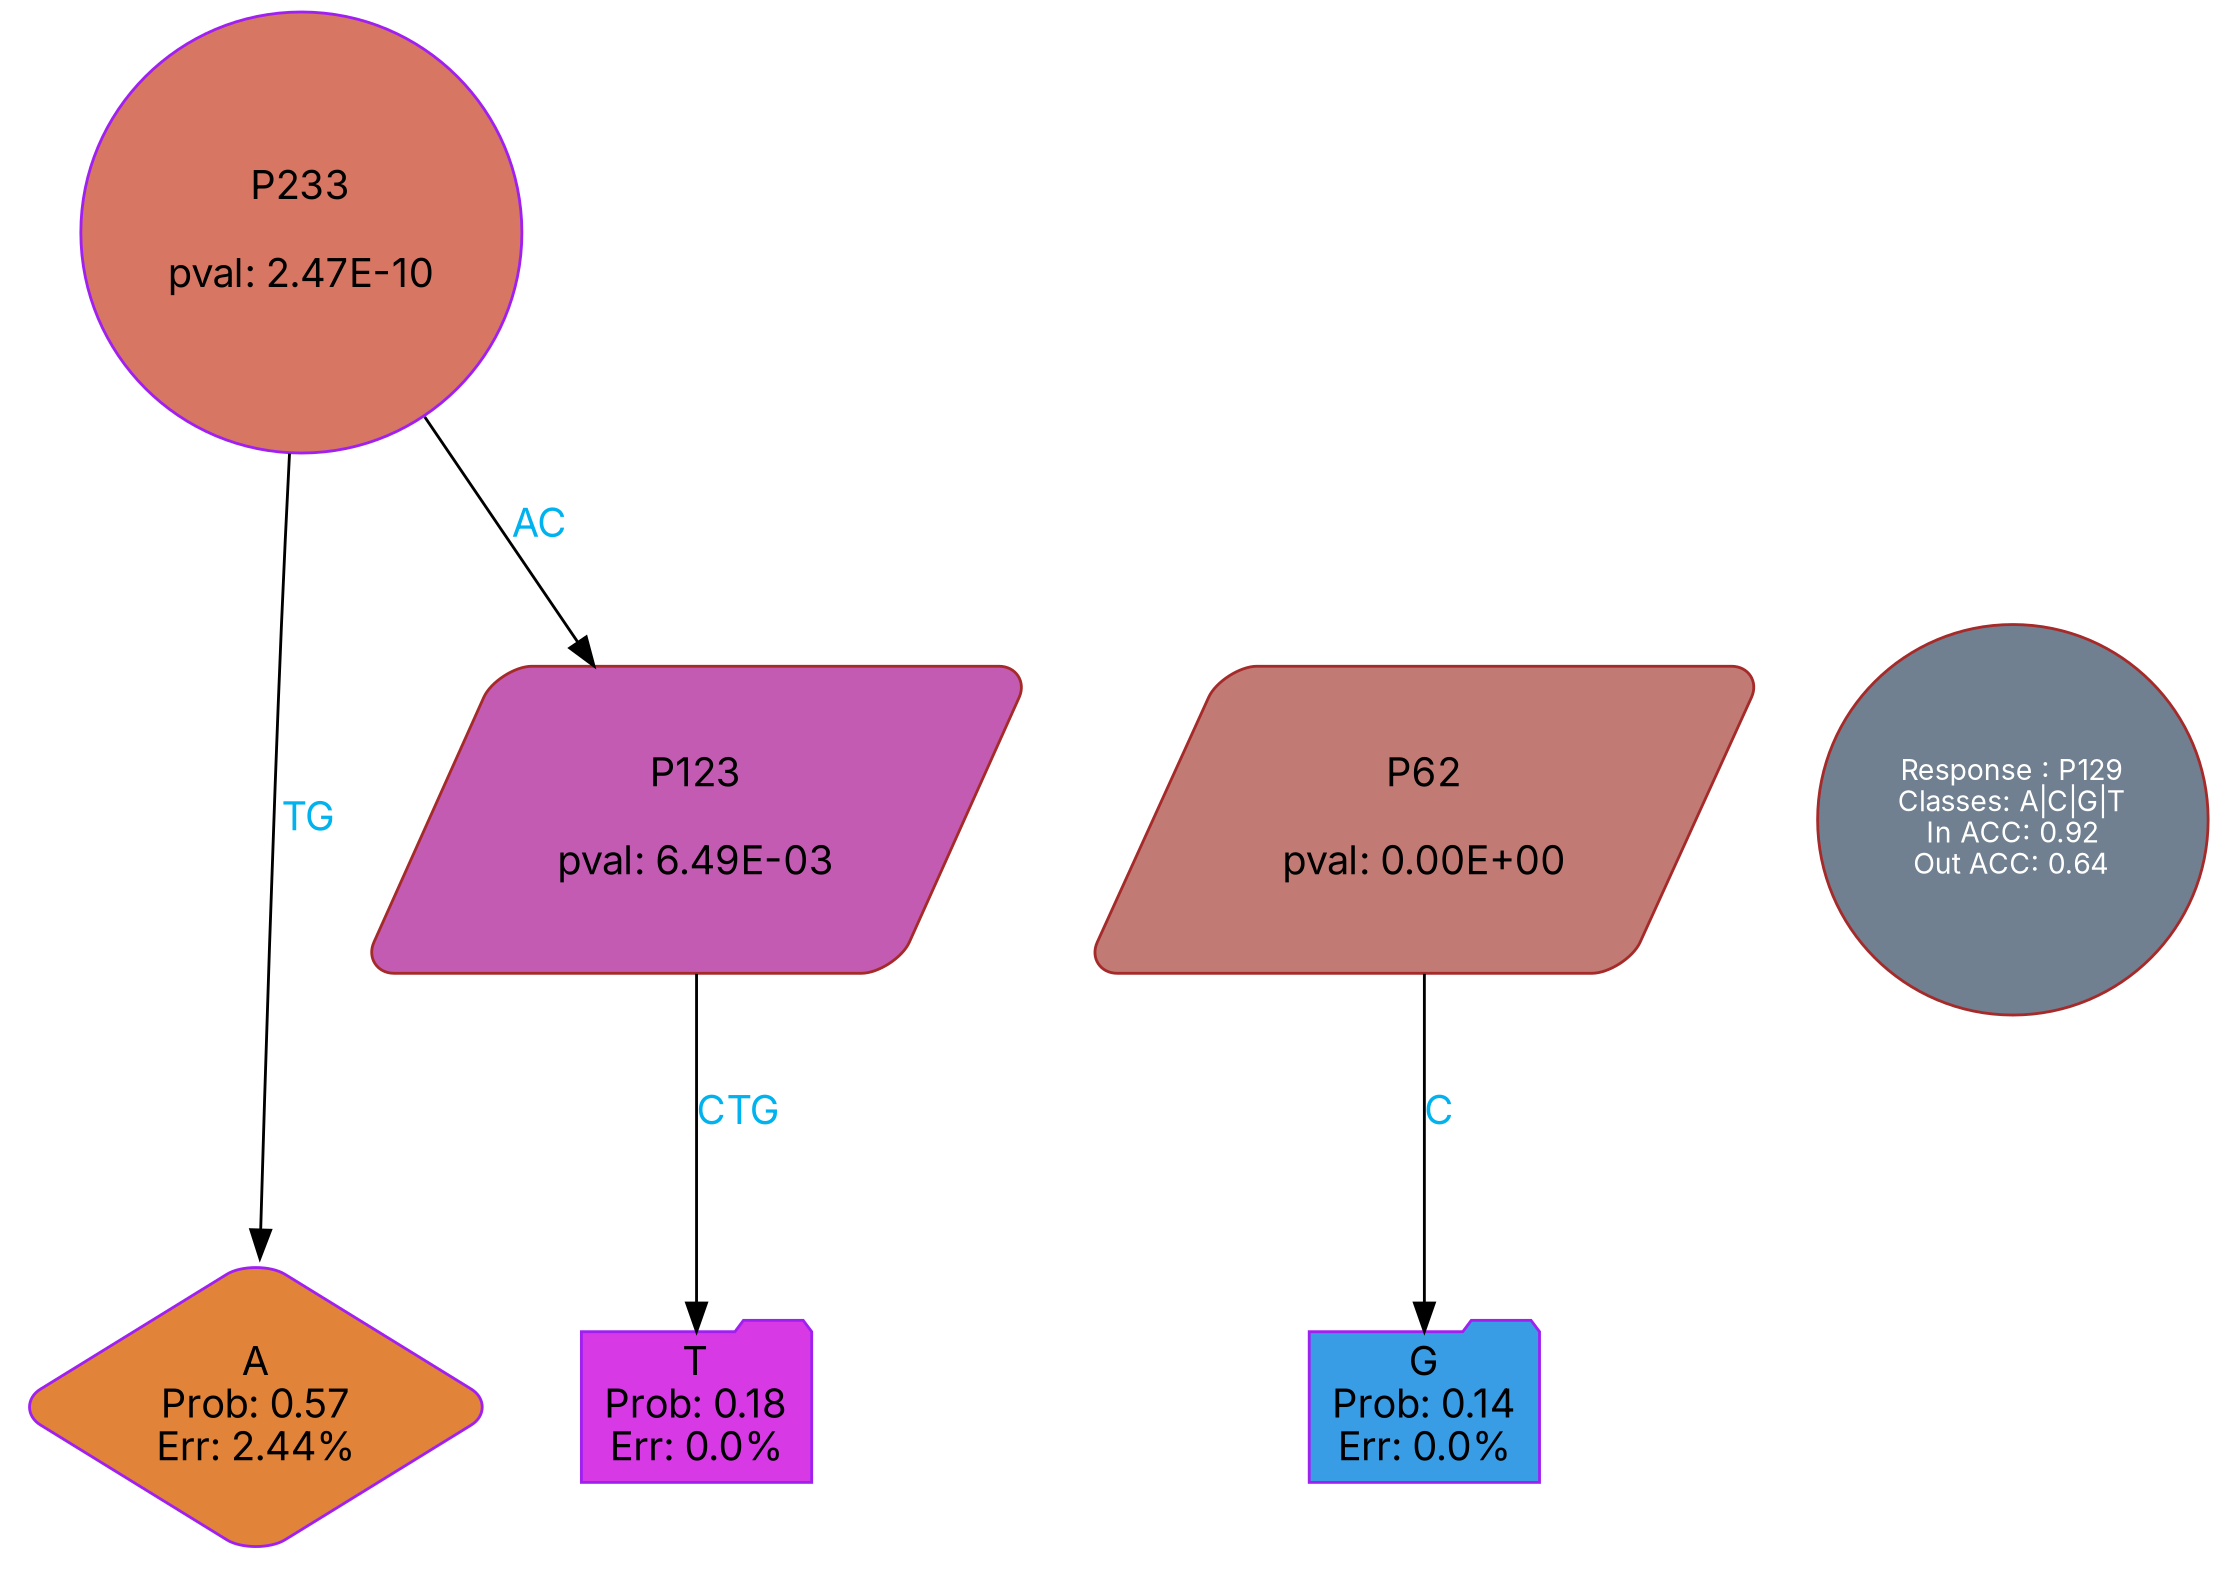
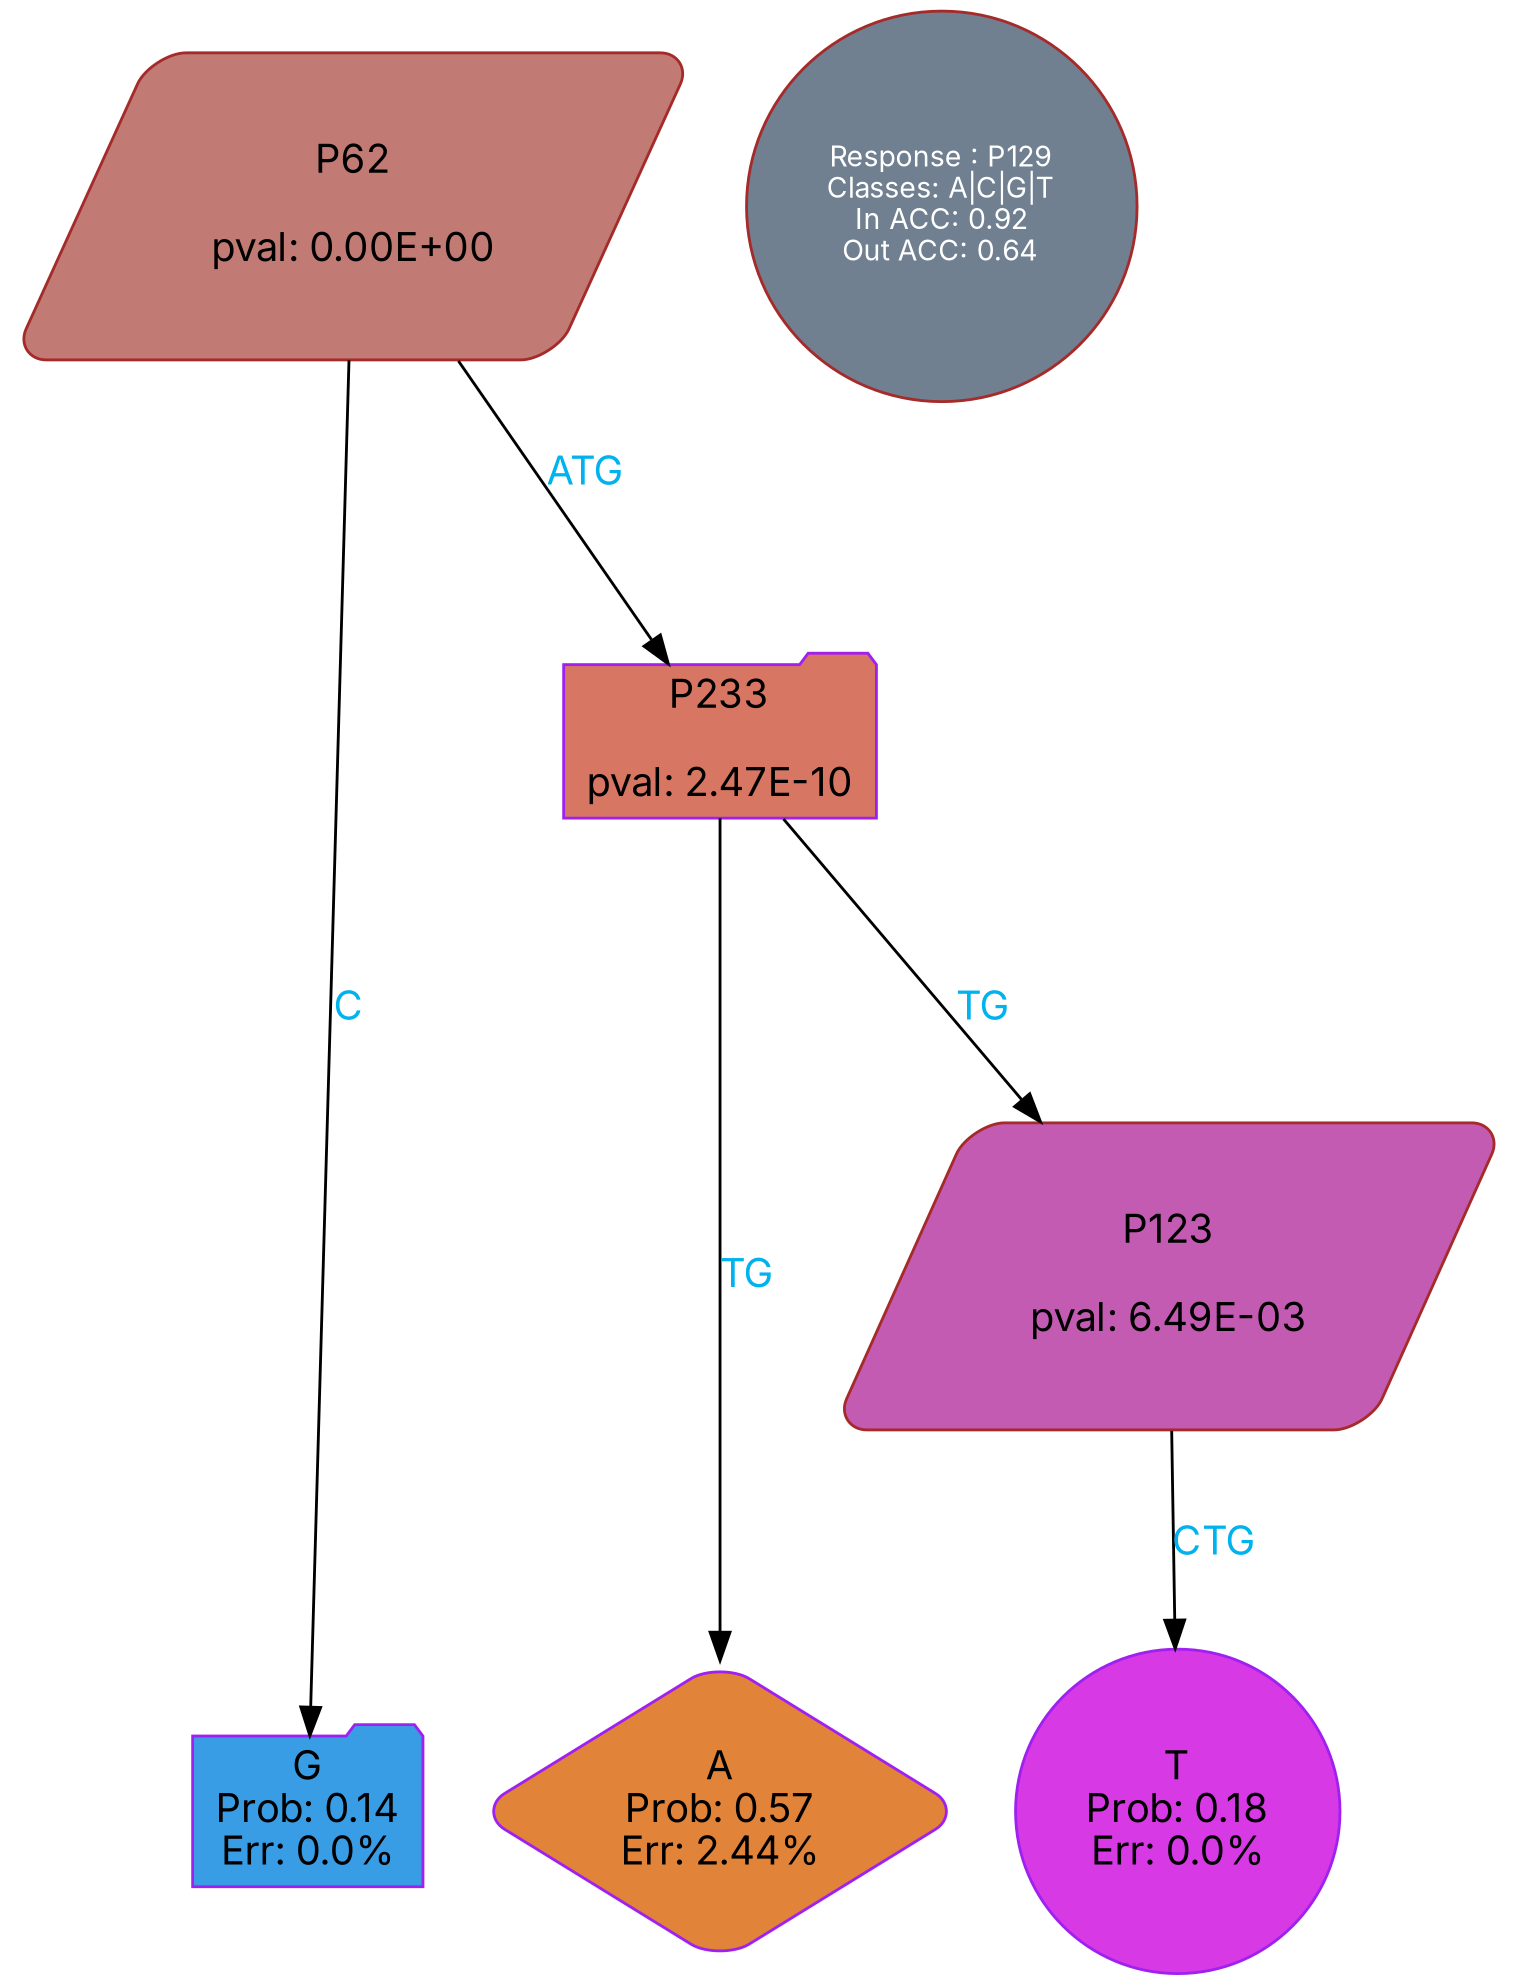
node "P233 pval: 2.47E-10": shape circle -> folder
edge "P62 pval: 0.00E+00" -> "P233 pval: 2.47E-10": added, label "ATG"
edge "P233 pval: 2.47E-10" -> "P123 pval: 6.49E-03": label "AC" -> "TG"
node "T Prob: 0.18 Err: 0.0%": shape folder -> circle
